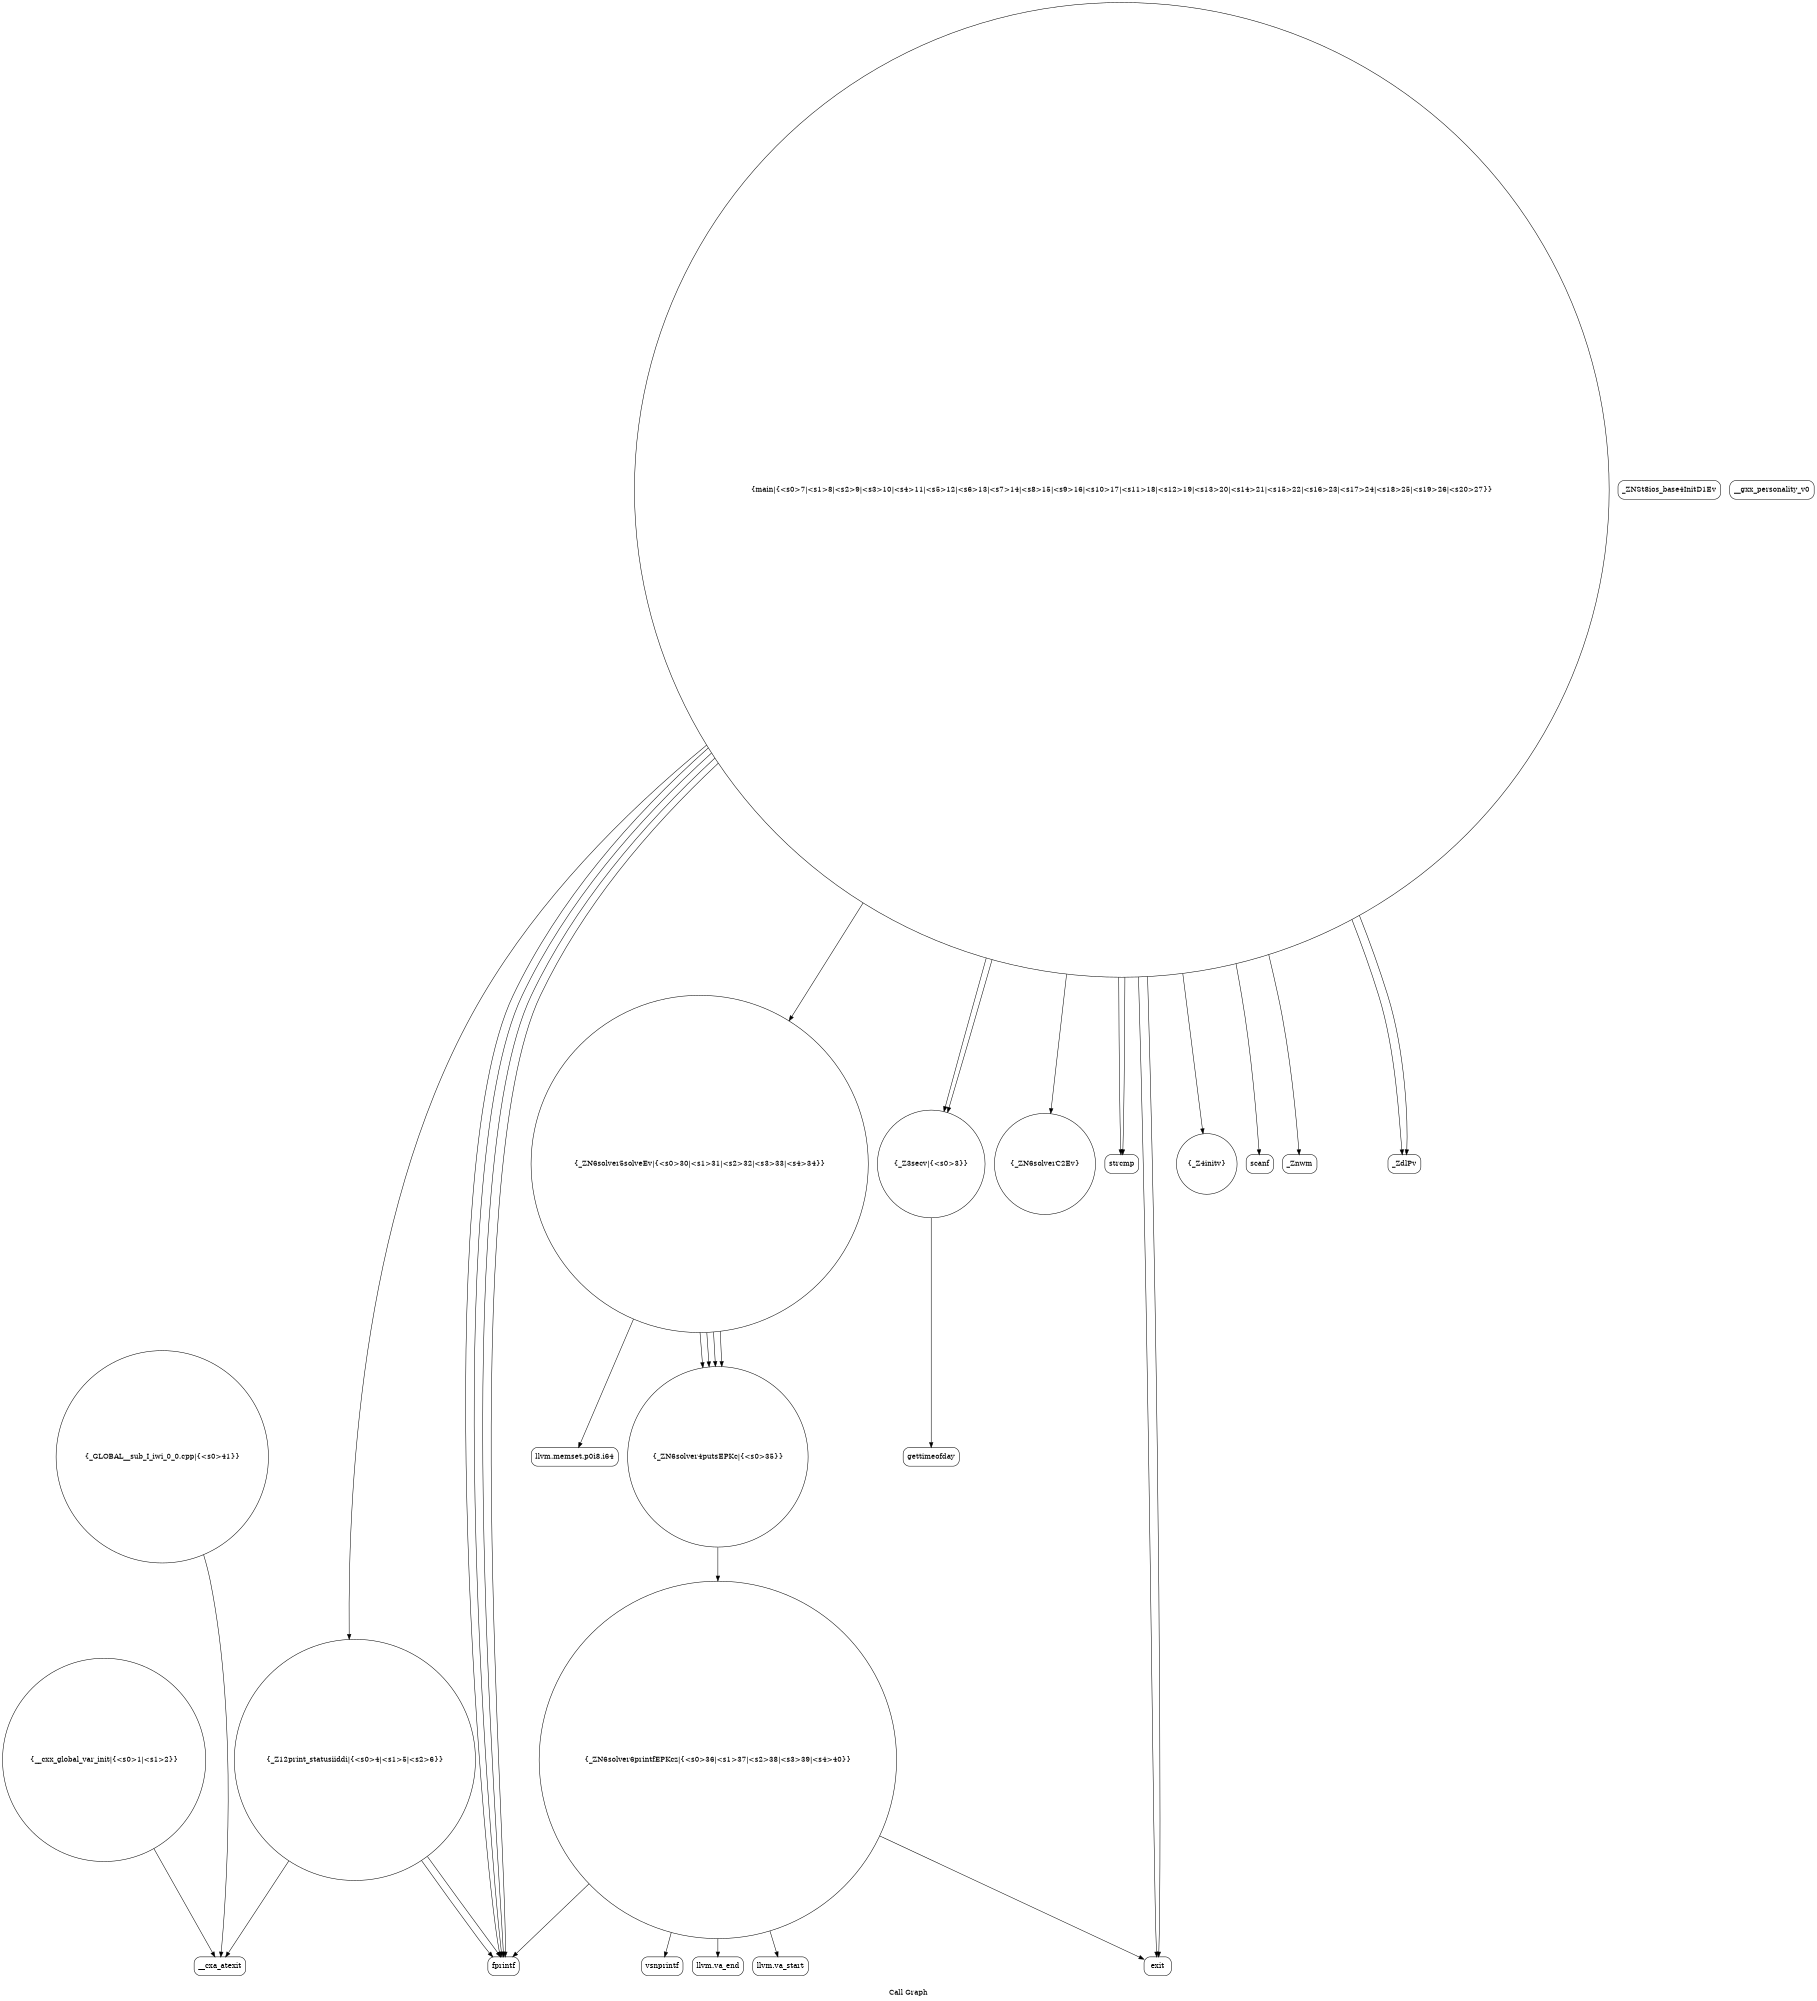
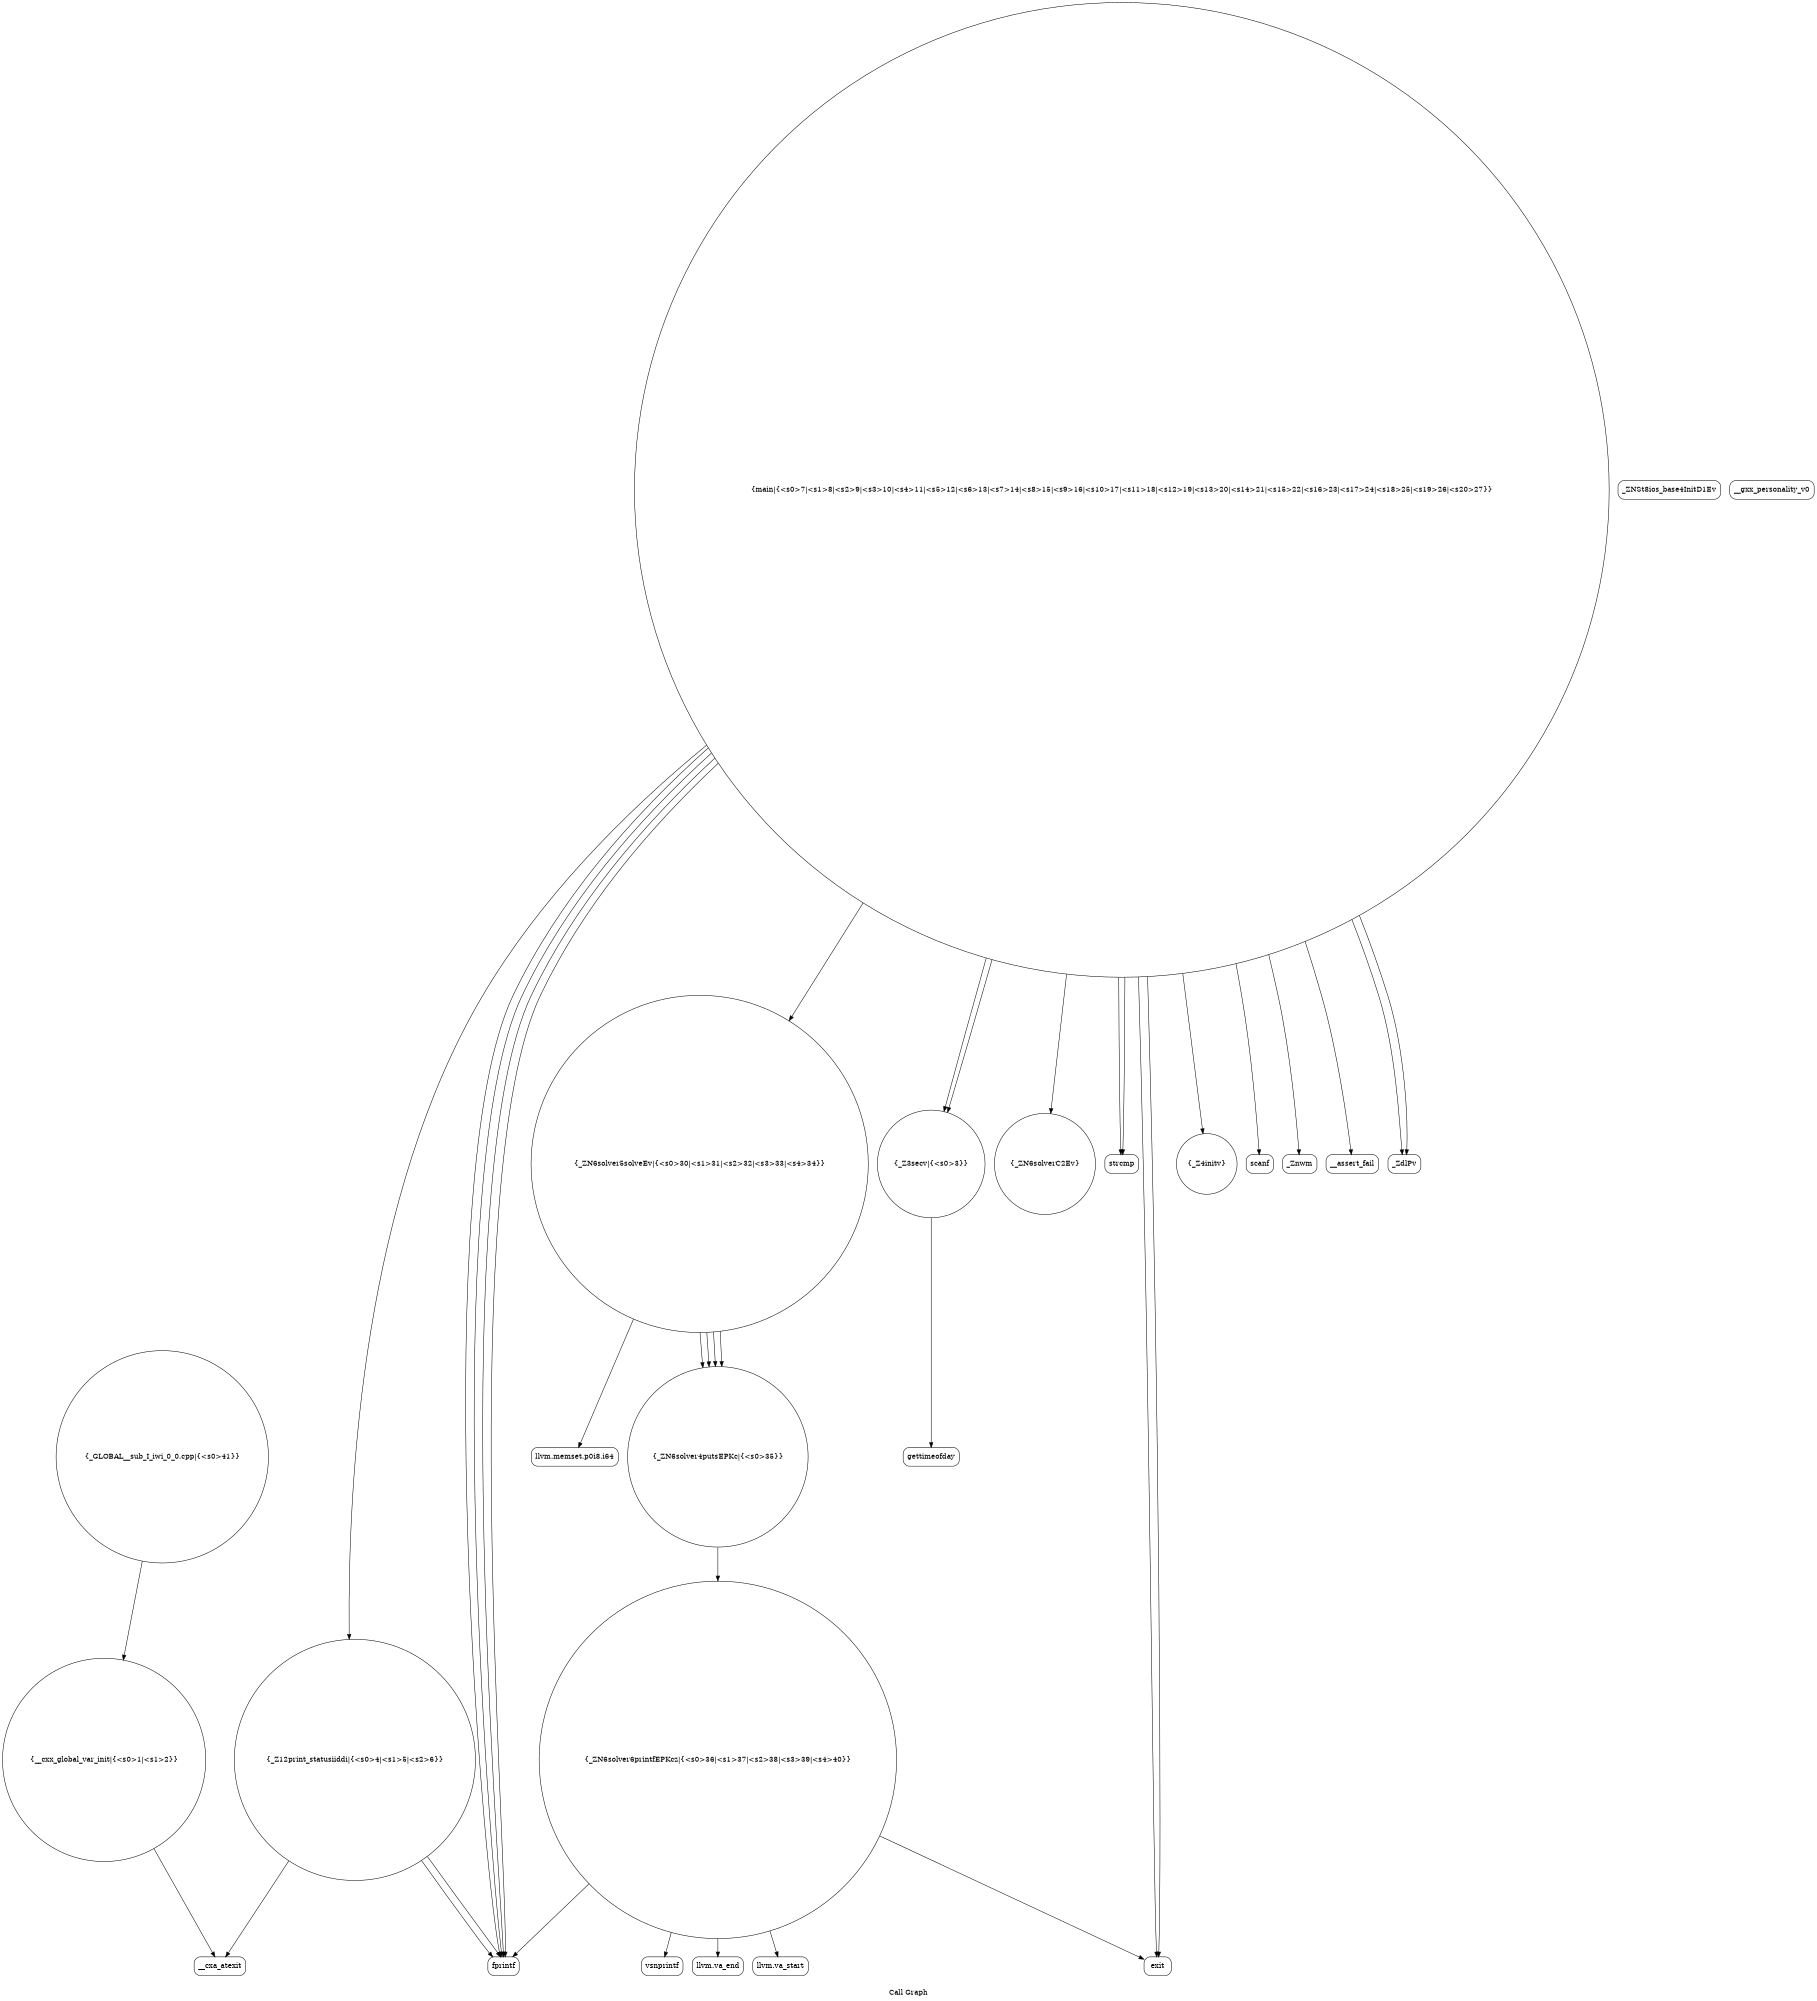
node "__assert_fail": added
edge "{_GLOBAL__sub_I_iwi_0_0.cpp|{<s0>41}}" -> "__cxa_atexit": now "{_GLOBAL__sub_I_iwi_0_0.cpp|{<s0>41}}" -> "{__cxx_global_var_init|{<s0>1|<s1>2}}"
